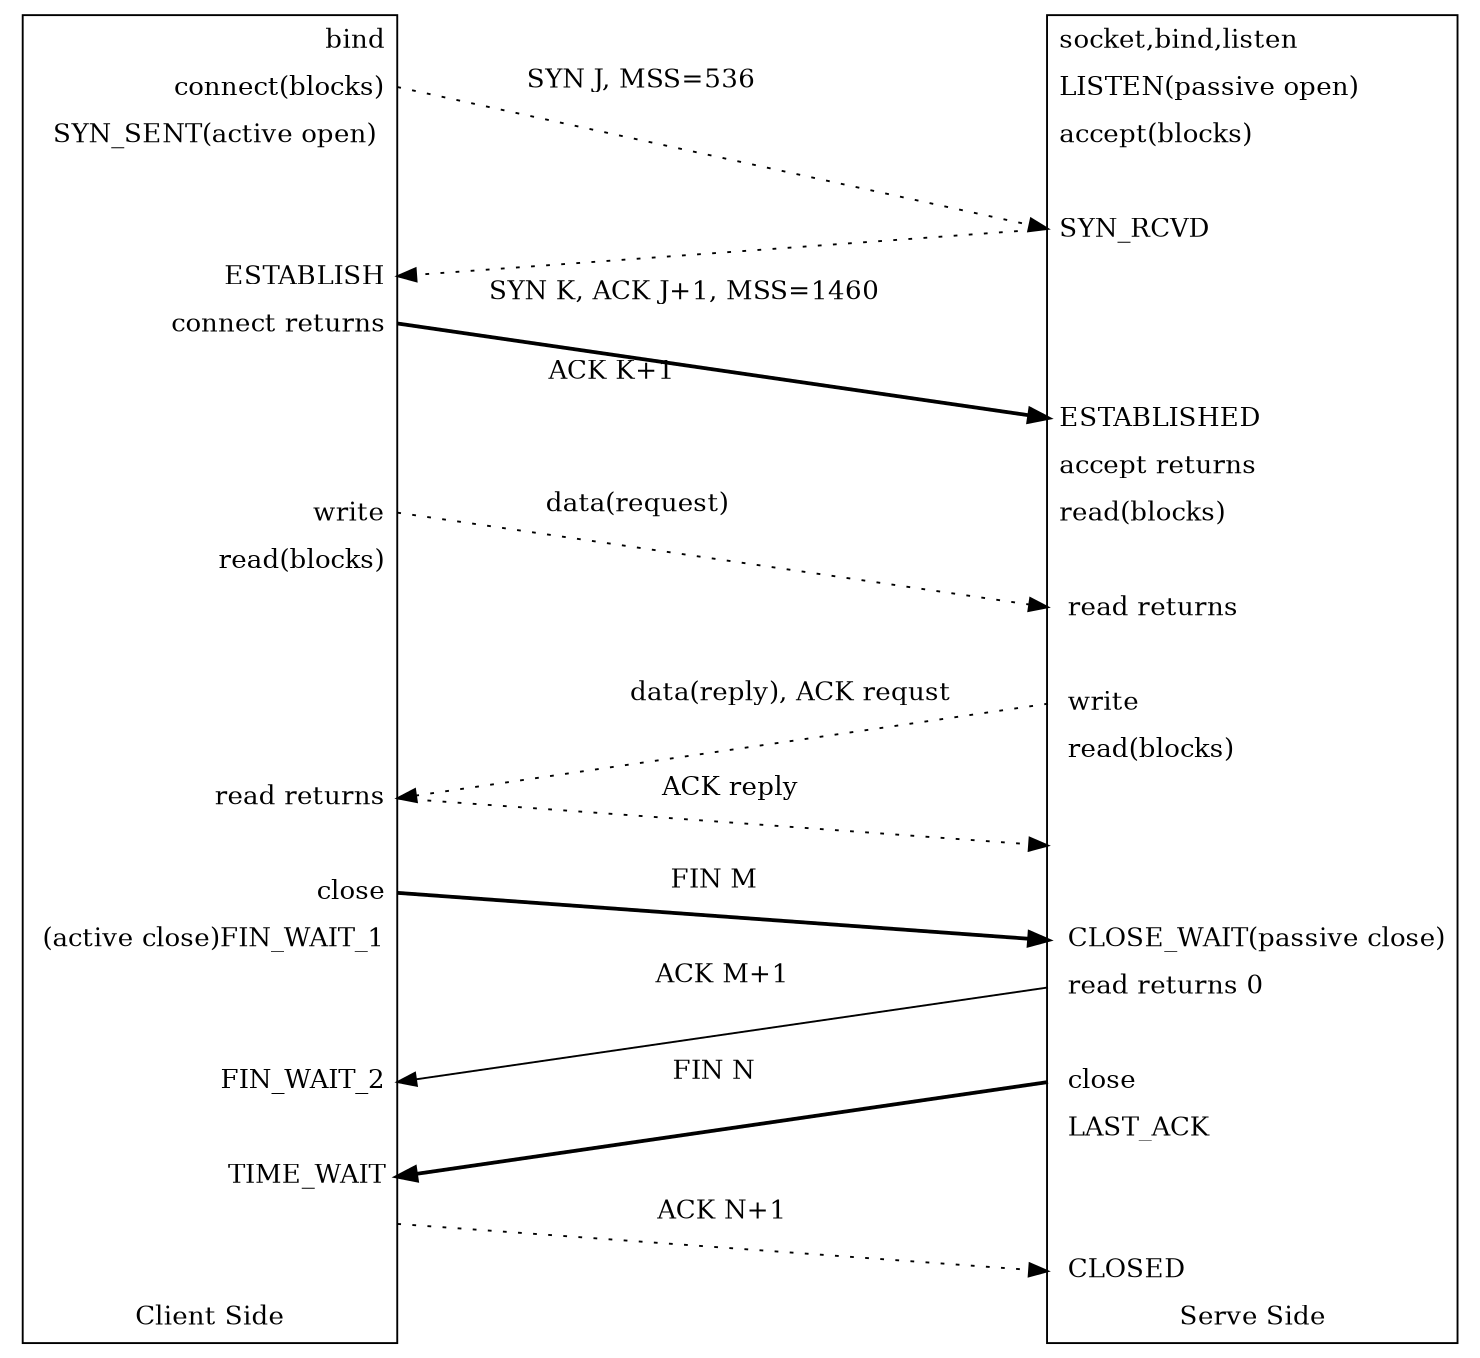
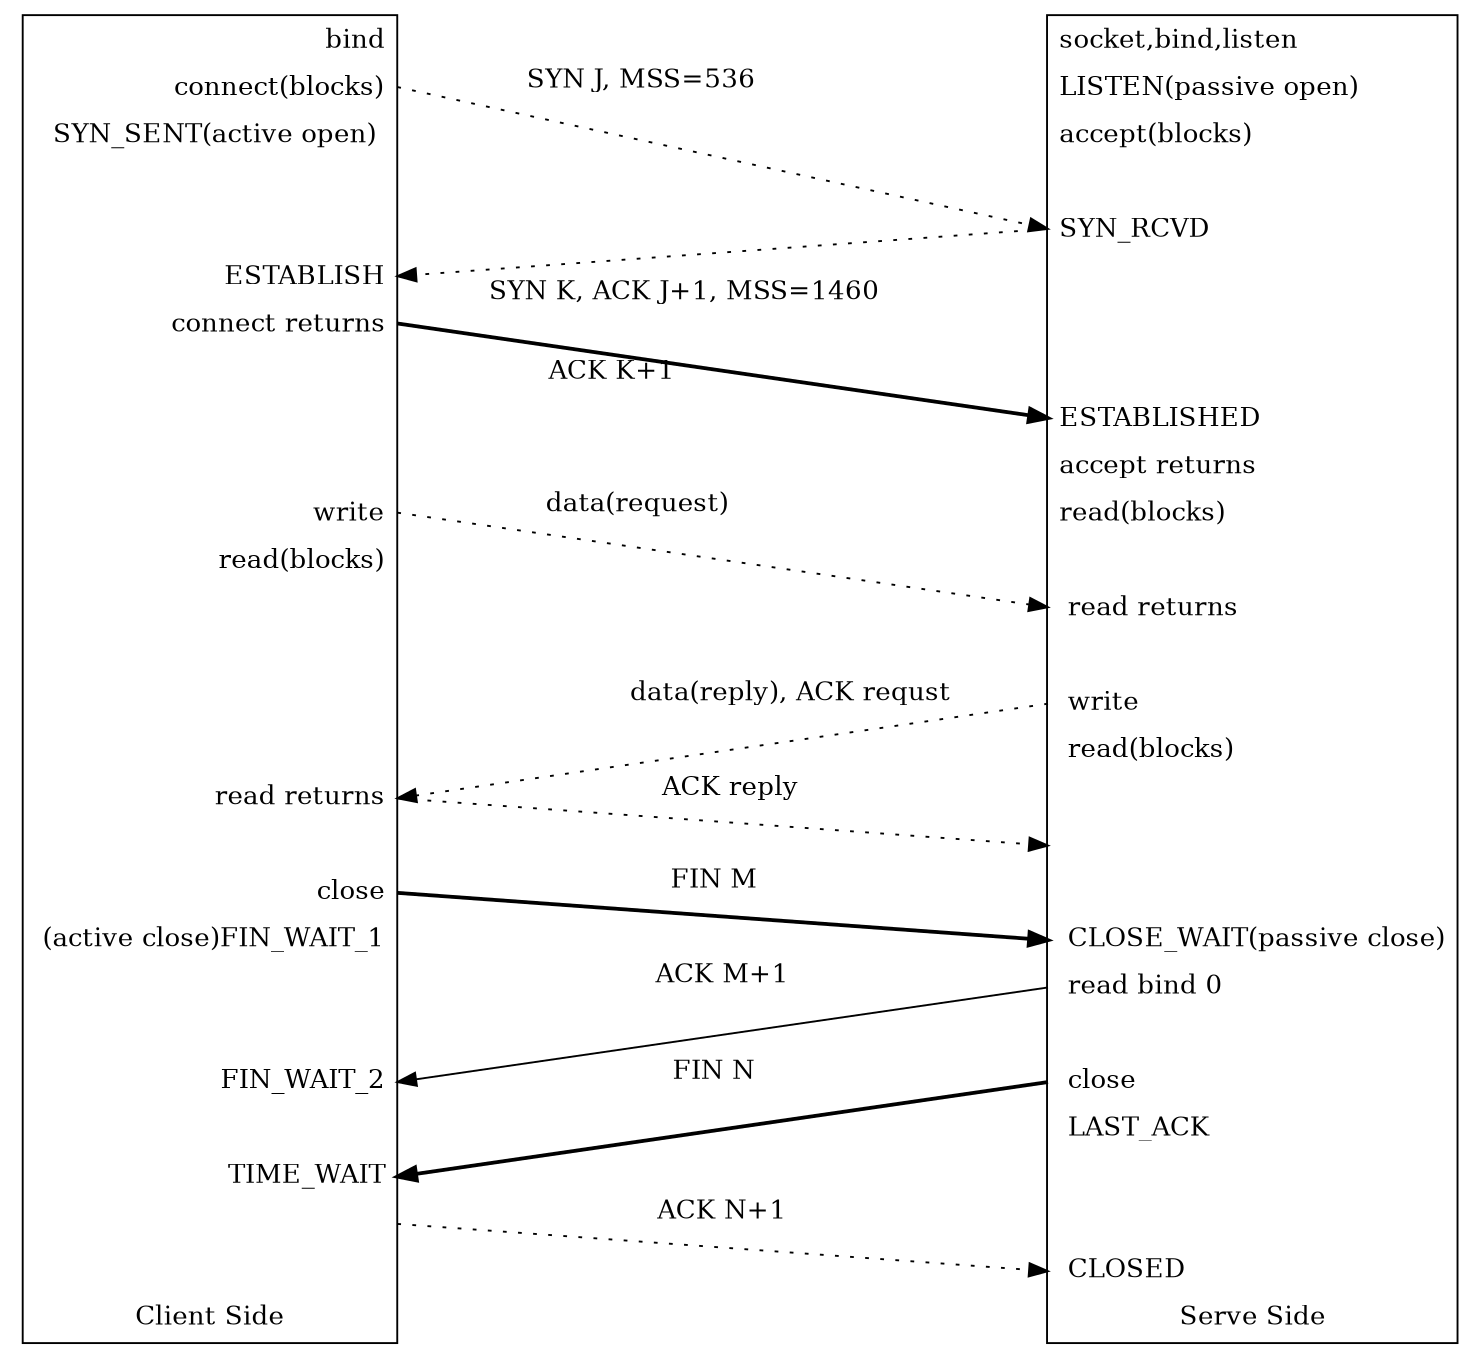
node "socket,bind,listen": text "read returns 0" -> "read bind 0"
